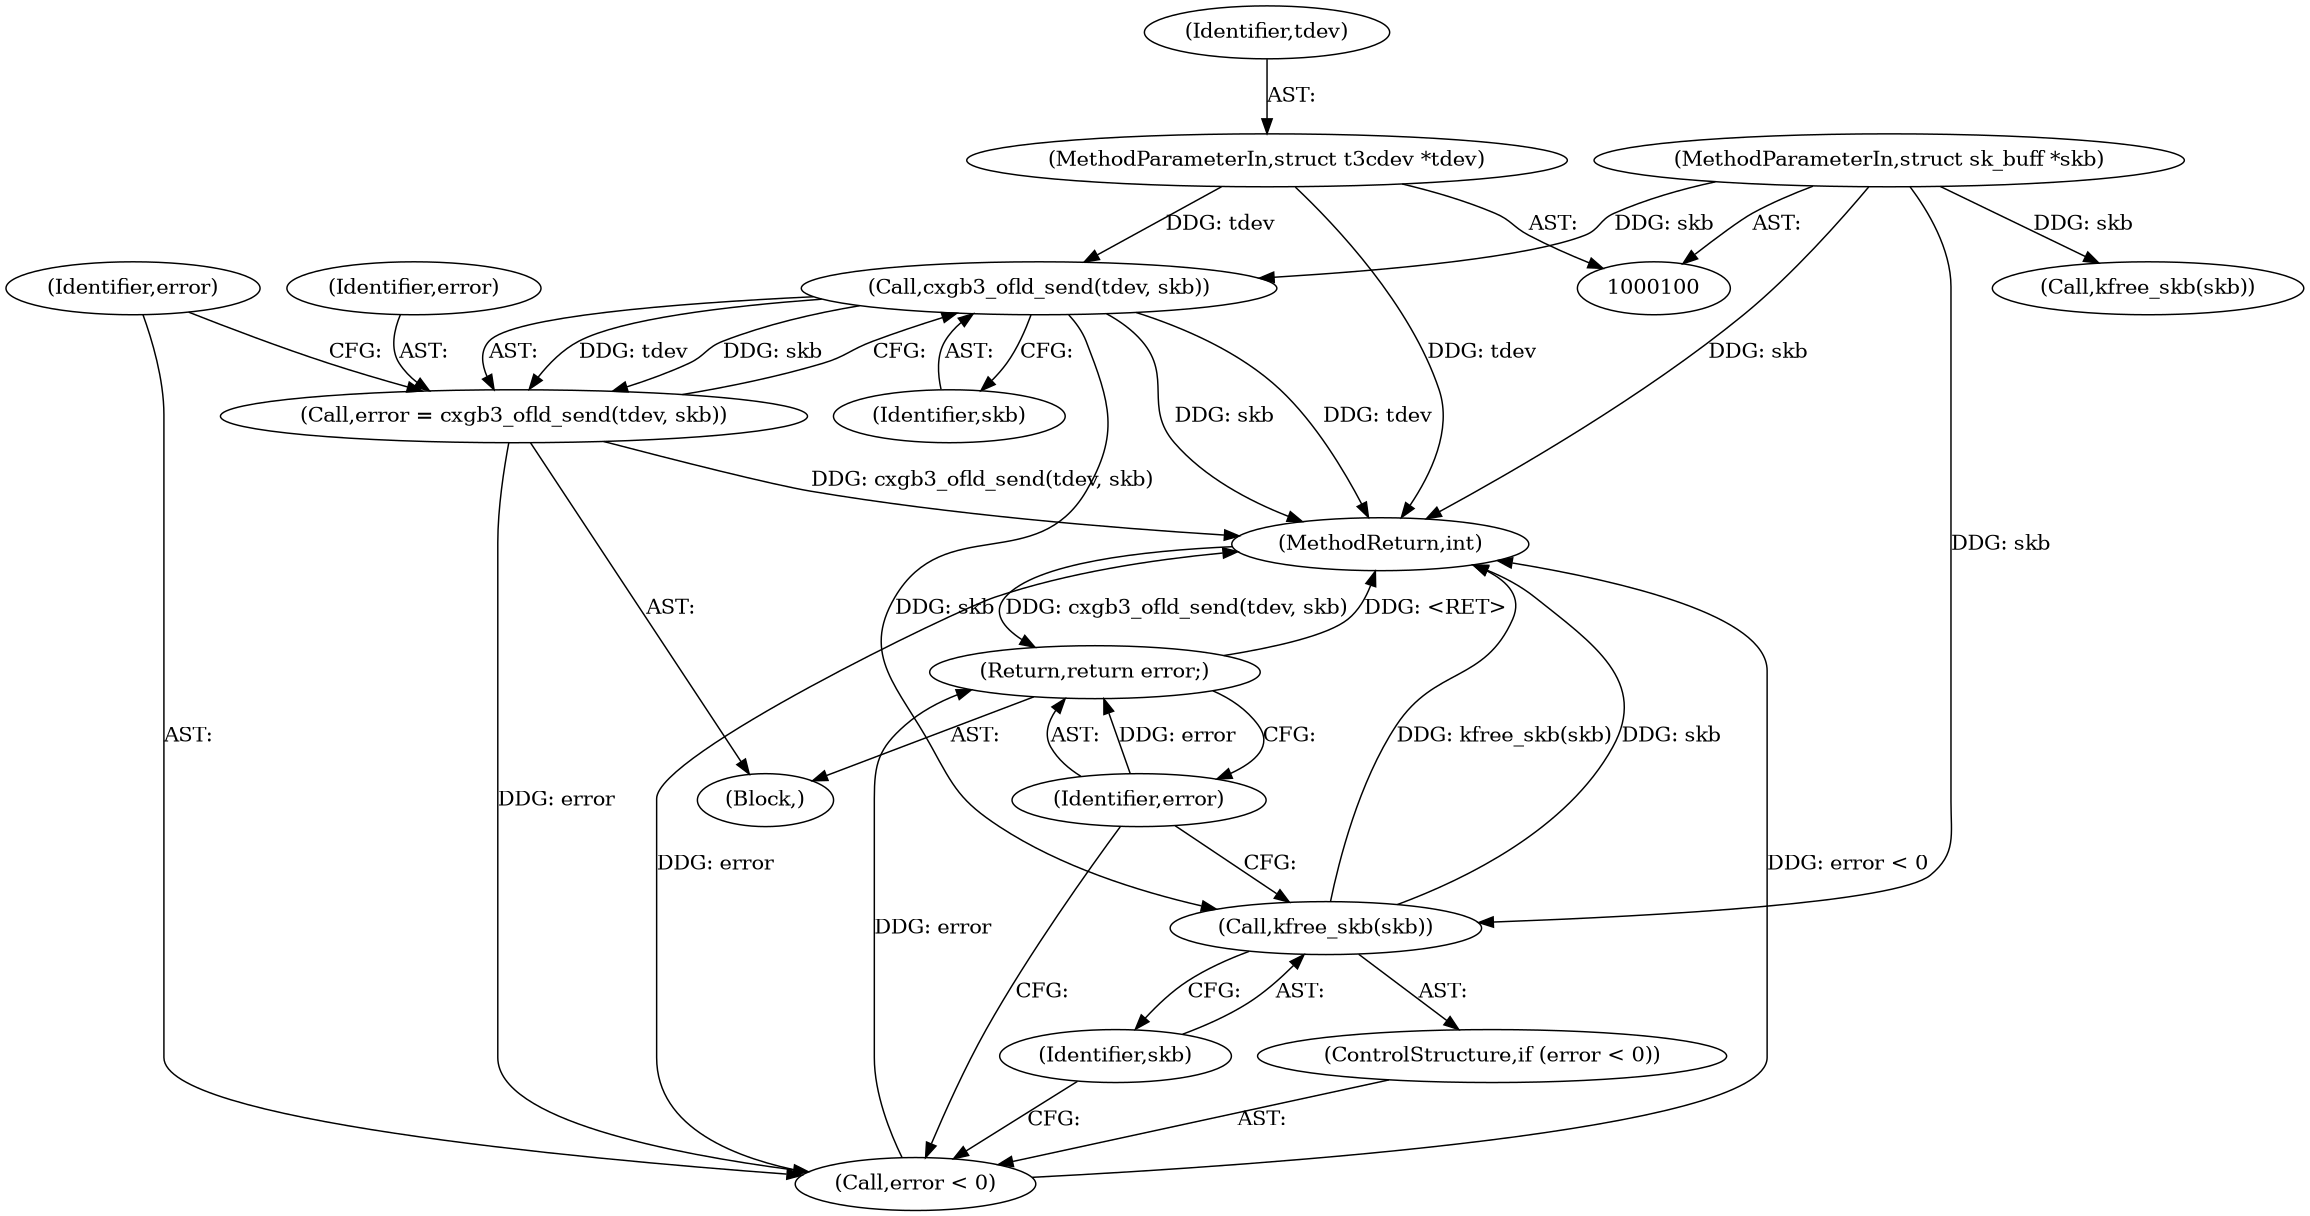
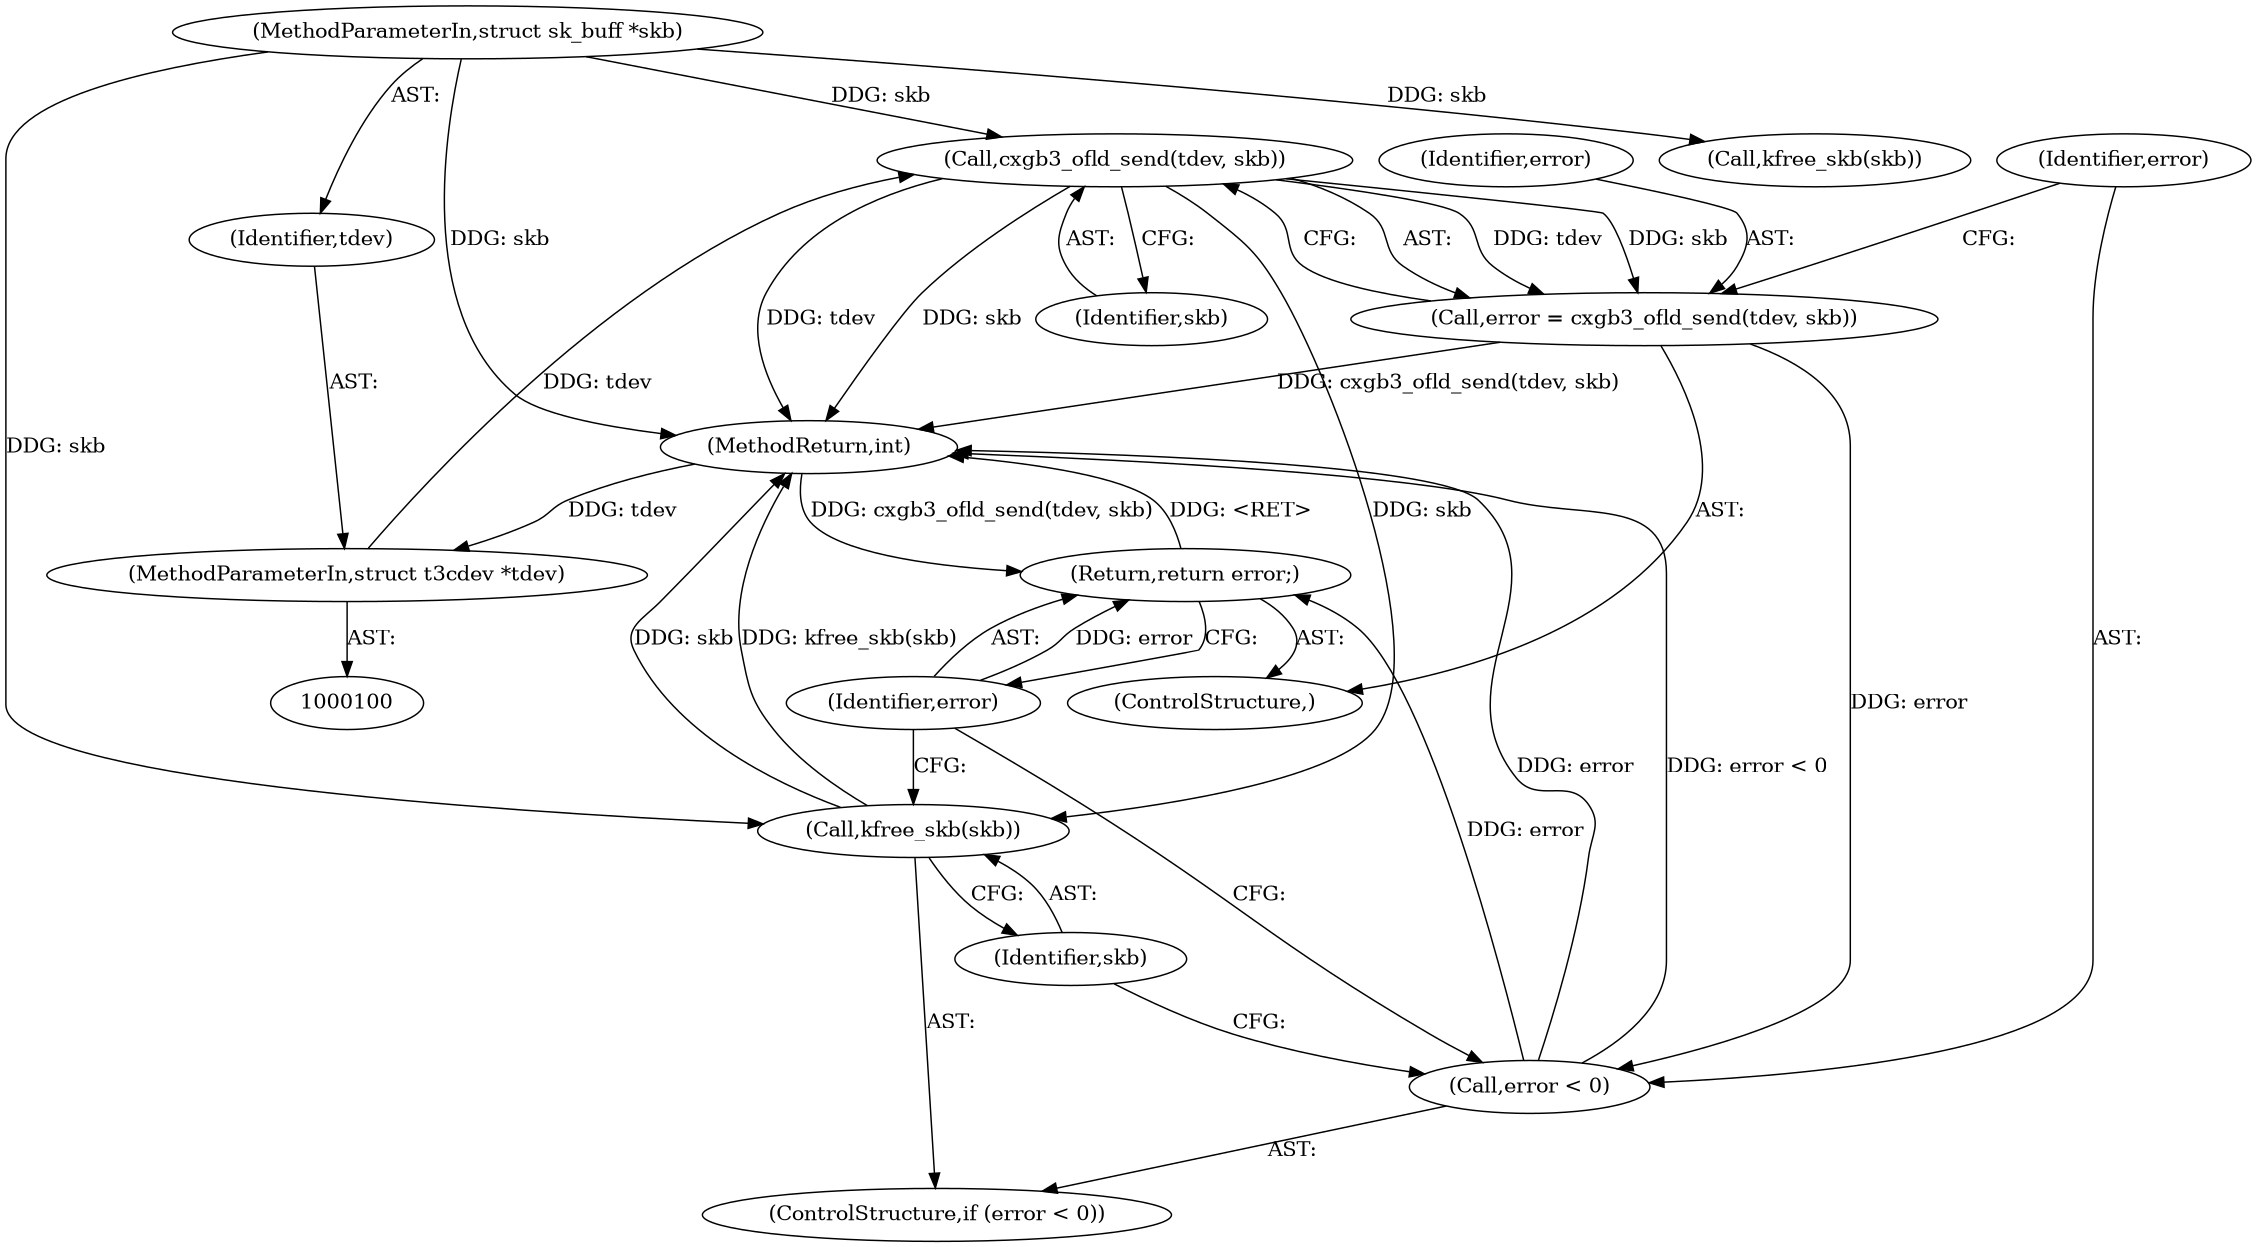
edge "(MethodParameterIn,struct sk_buff *skb)" -> "1000100": now "(MethodParameterIn,struct sk_buff *skb)" -> "(Identifier,tdev)"
edge "(MethodParameterIn,struct t3cdev *tdev)" -> "(MethodReturn,int)": reversed
node "(Block,)": label "(Block,)" -> "(ControlStructure,)"
edge "(ControlStructure,if (error < 0))" -> "(Call,error < 0)": reversed
